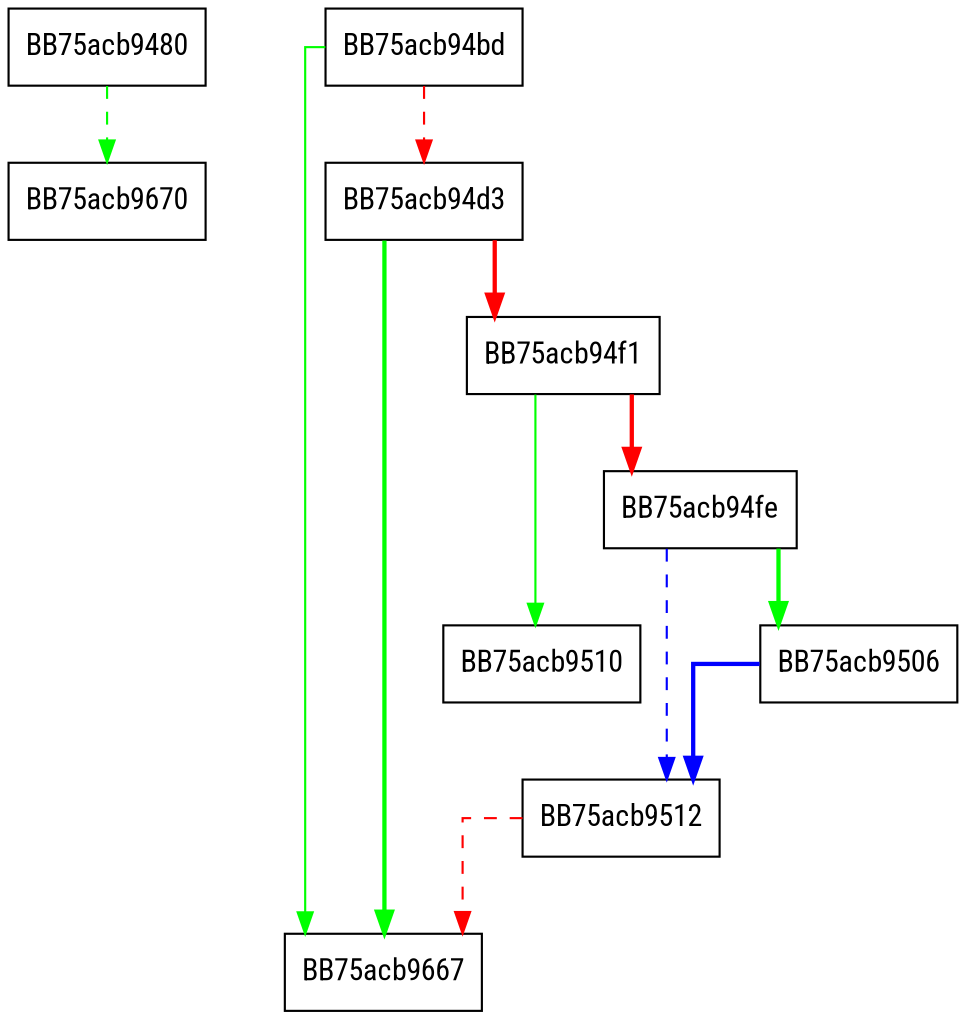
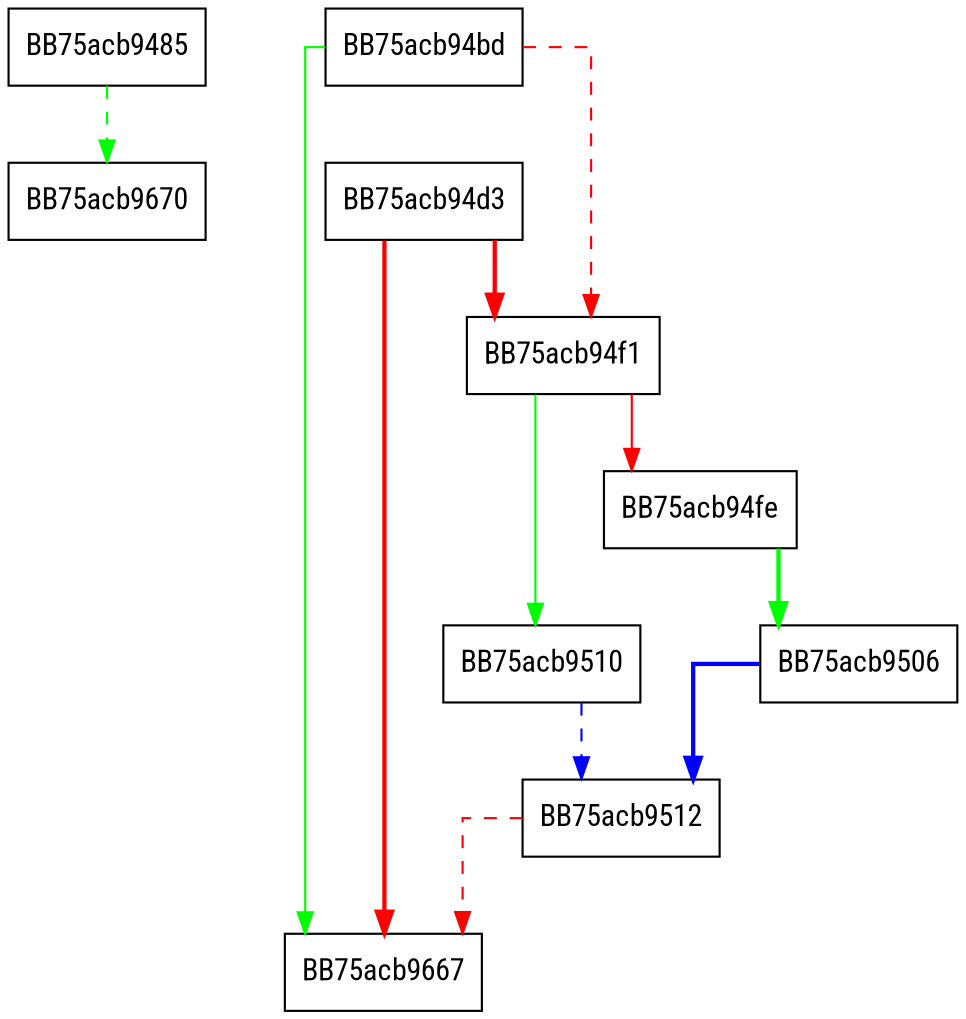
node "BB75acb9480": label "BB75acb9480" -> "BB75acb9485"
edge "BB75acb94bd" -> "BB75acb94d3": now "BB75acb94bd" -> "BB75acb94f1"
edge "BB75acb94f1" -> "BB75acb94fe": style bold -> solid
edge "BB75acb94d3" -> "BB75acb9667": color green -> red
edge "BB75acb94fe" -> "BB75acb9512": now "BB75acb9510" -> "BB75acb9512"
